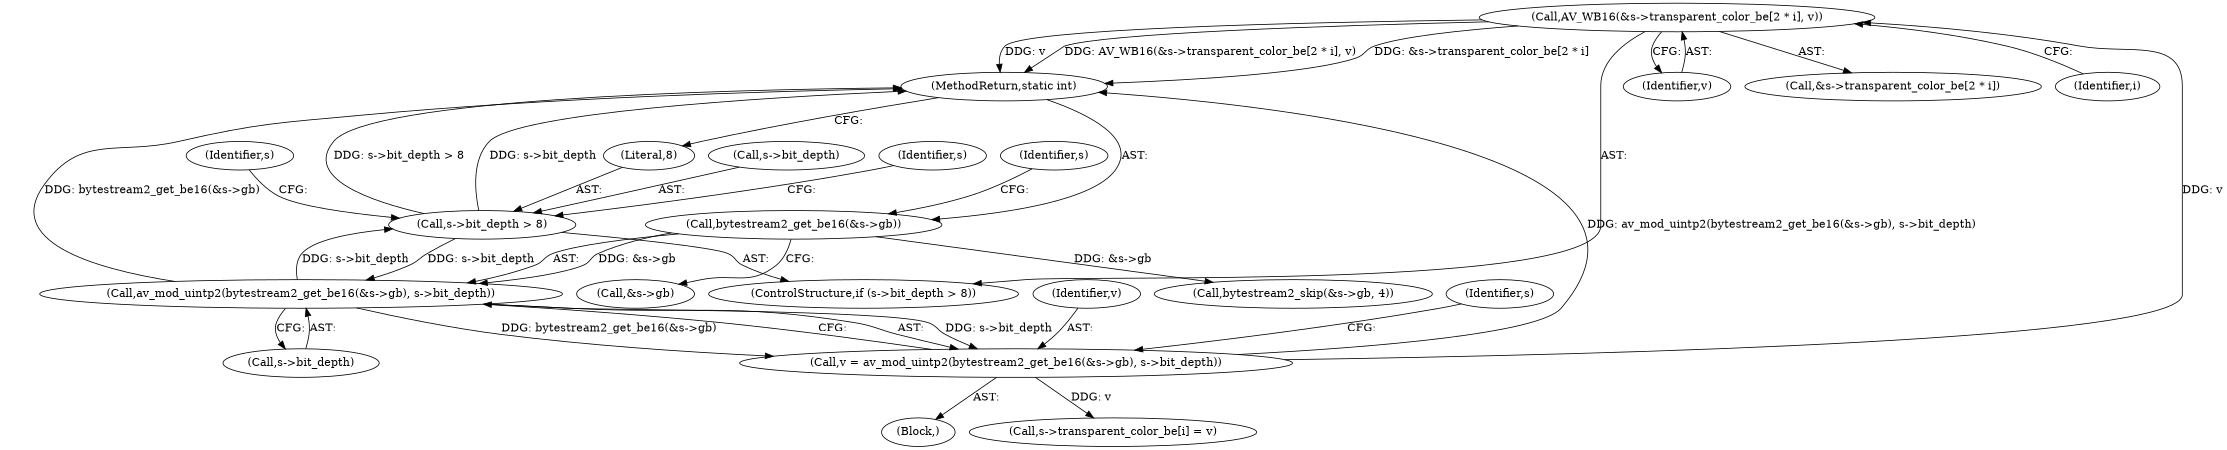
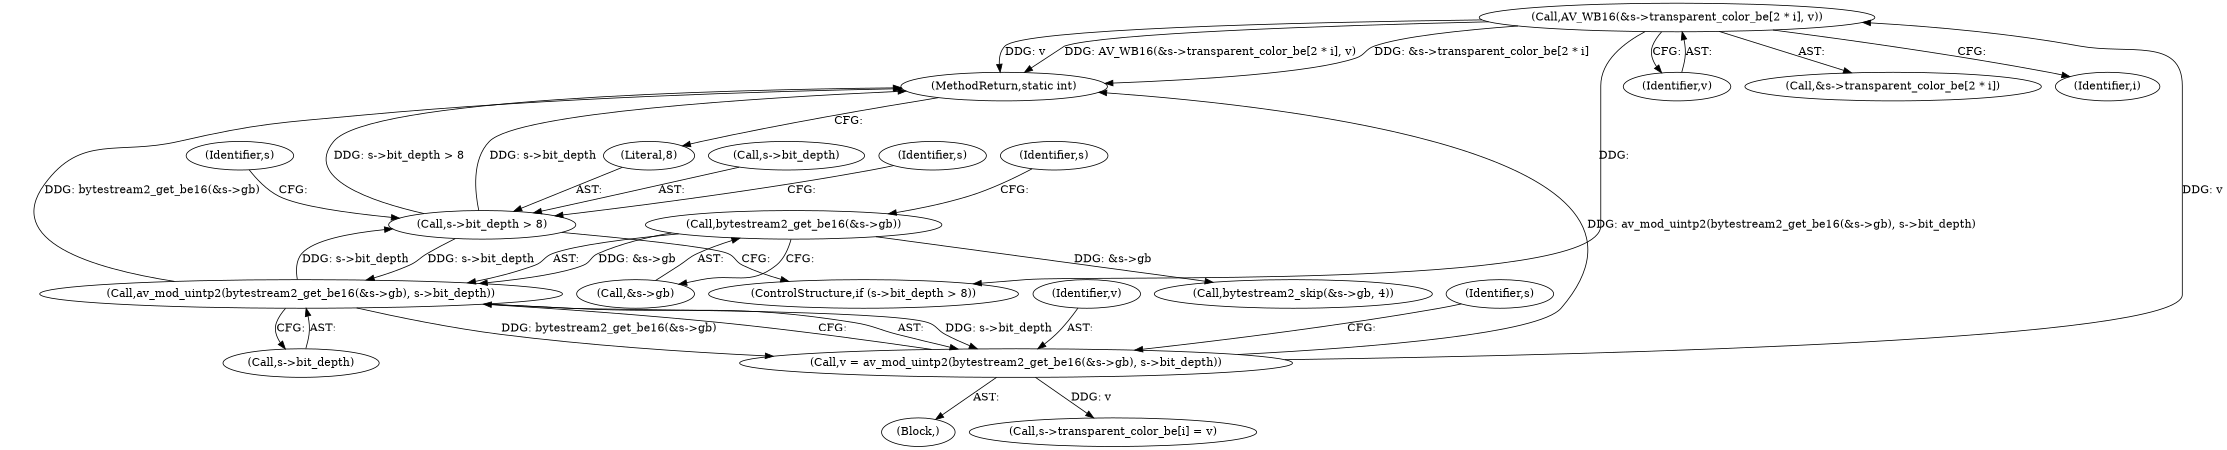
edge "(Identifier,i)" -> "(Call,AV_WB16(&s->transparent_color_be[2 * i], v))": reversed
edge "(Call,AV_WB16(&s->transparent_color_be[2 * i], v))" -> "(ControlStructure,if (s->bit_depth > 8))": label "AST: " -> "DDG: "
edge "(MethodReturn,static int)" -> "(Call,bytestream2_get_be16(&s->gb))": now "(Call,&s->gb)" -> "(Call,bytestream2_get_be16(&s->gb))"
edge "(Call,s->bit_depth > 8)" -> "(ControlStructure,if (s->bit_depth > 8))": label "AST: " -> "CFG: "
